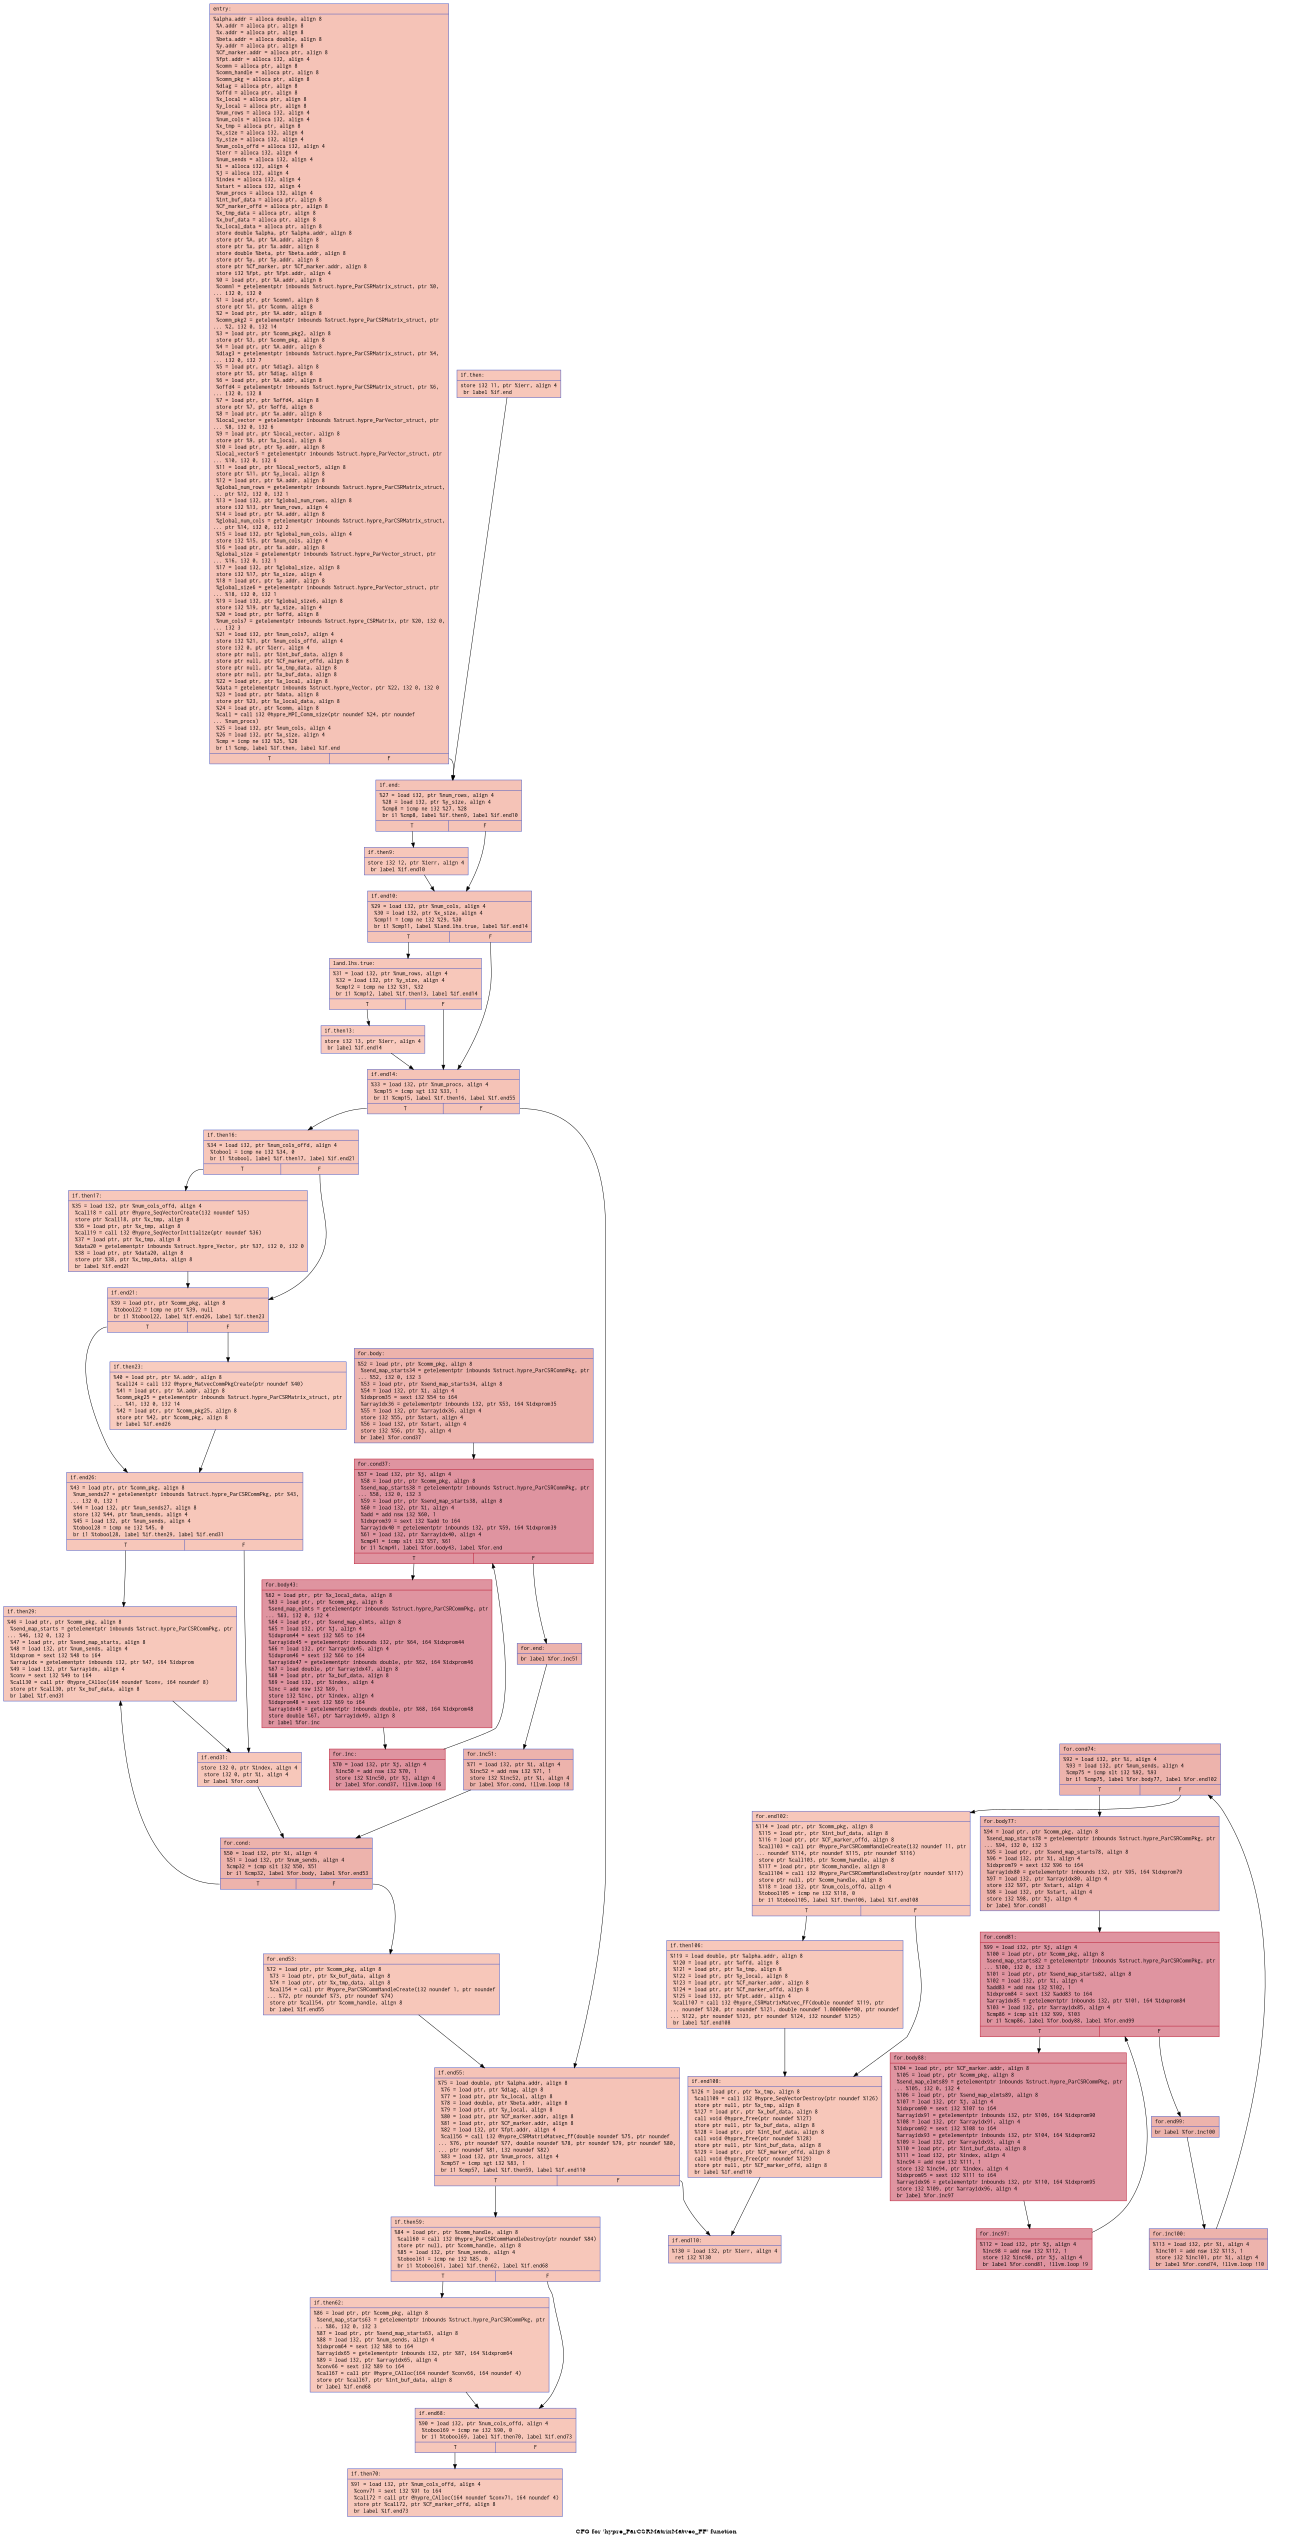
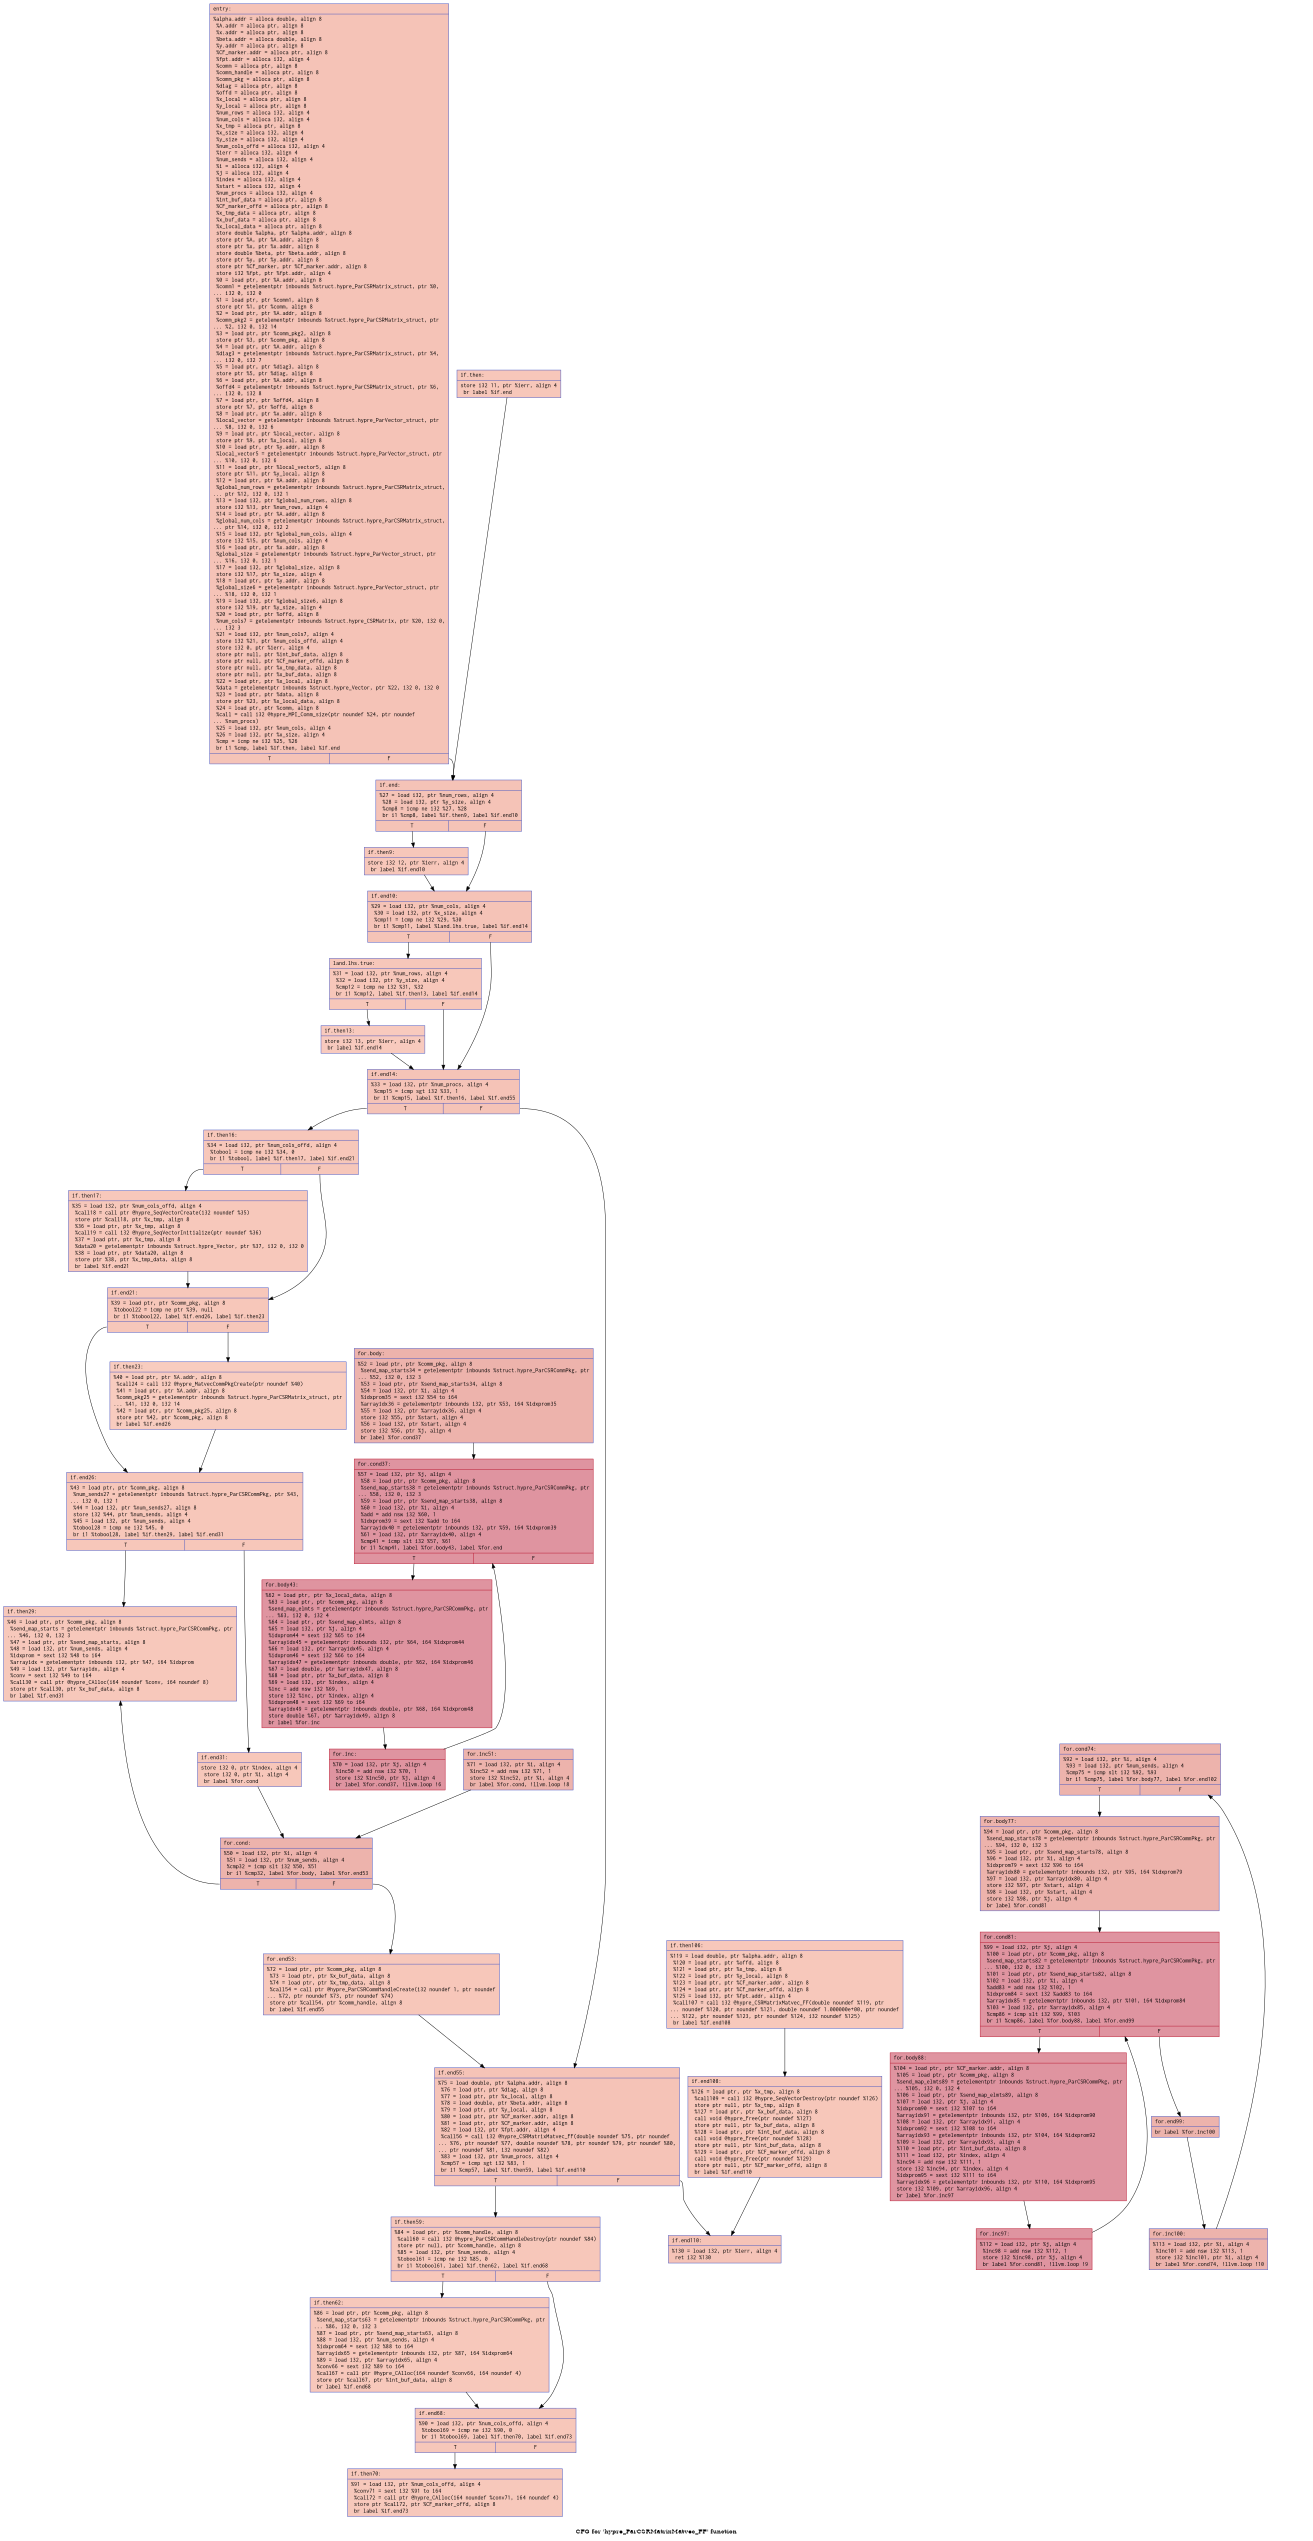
node "for.end:": removed
edge "if.then29:" -> "if.end31:": removed
node "for.end102:": removed
